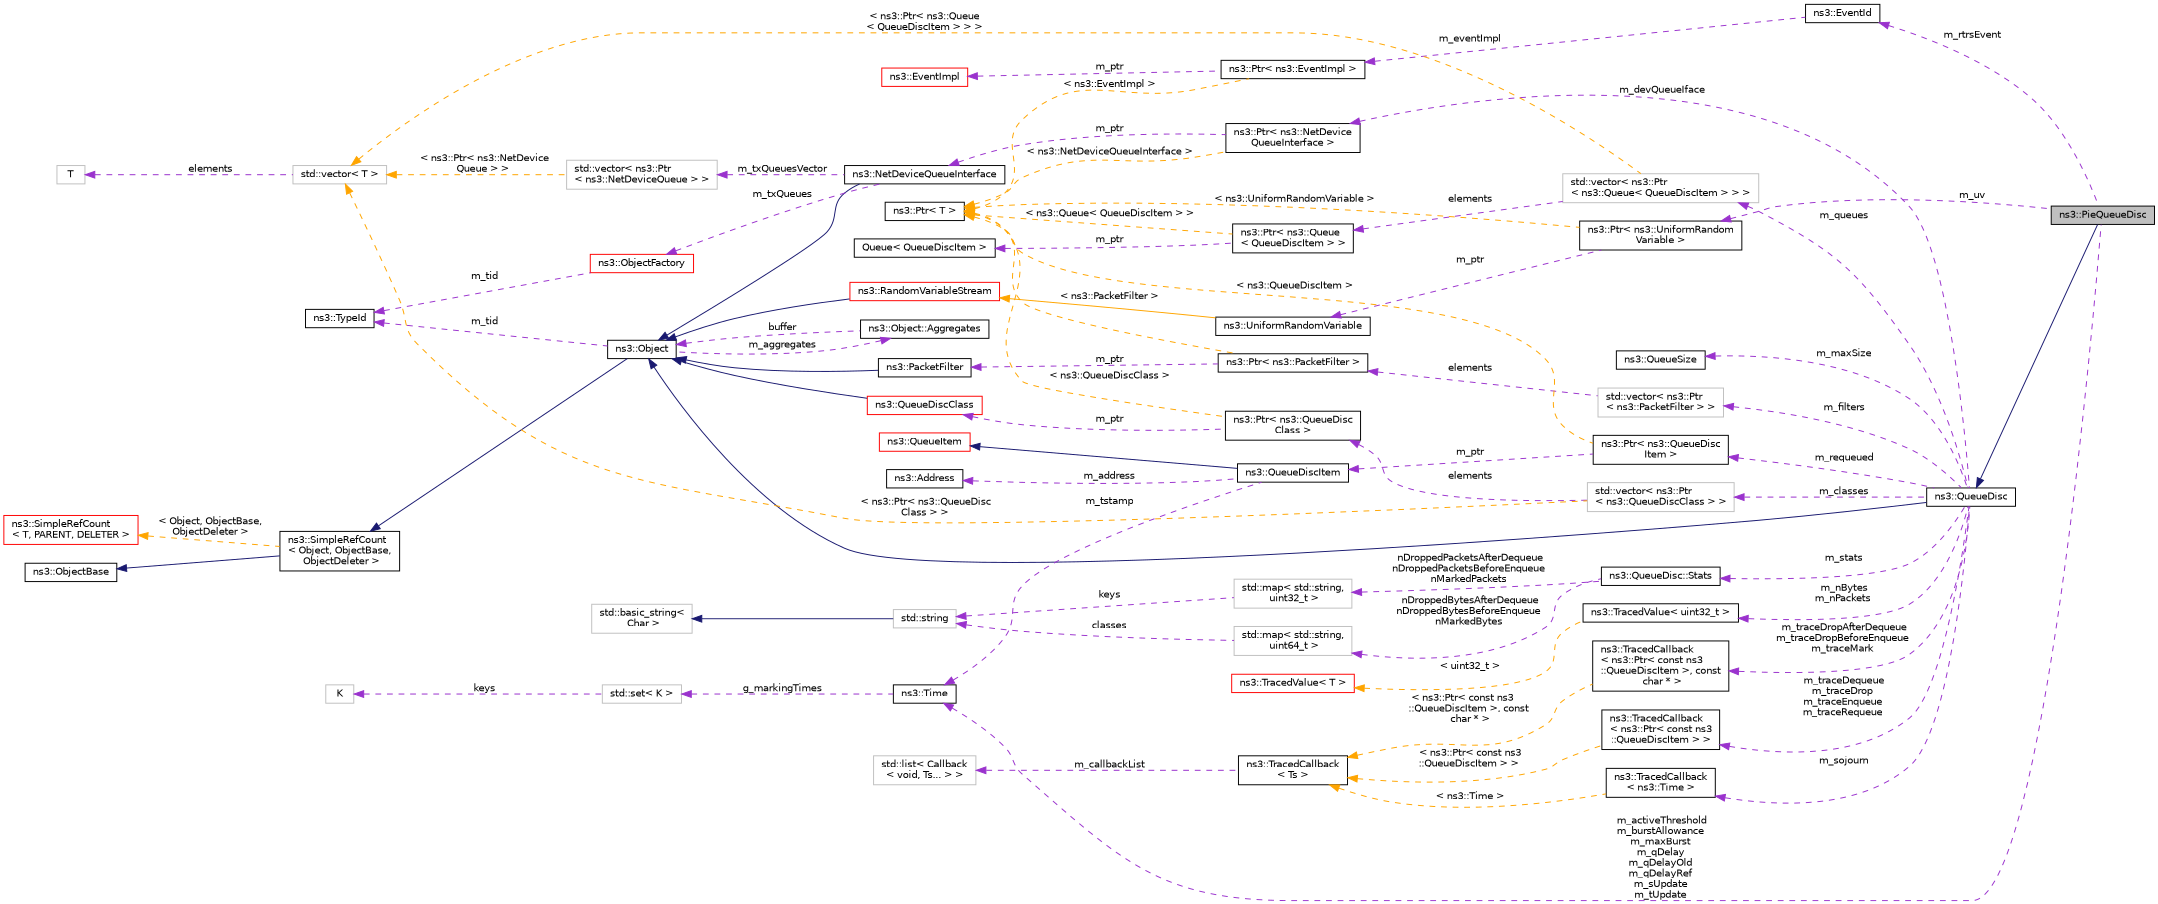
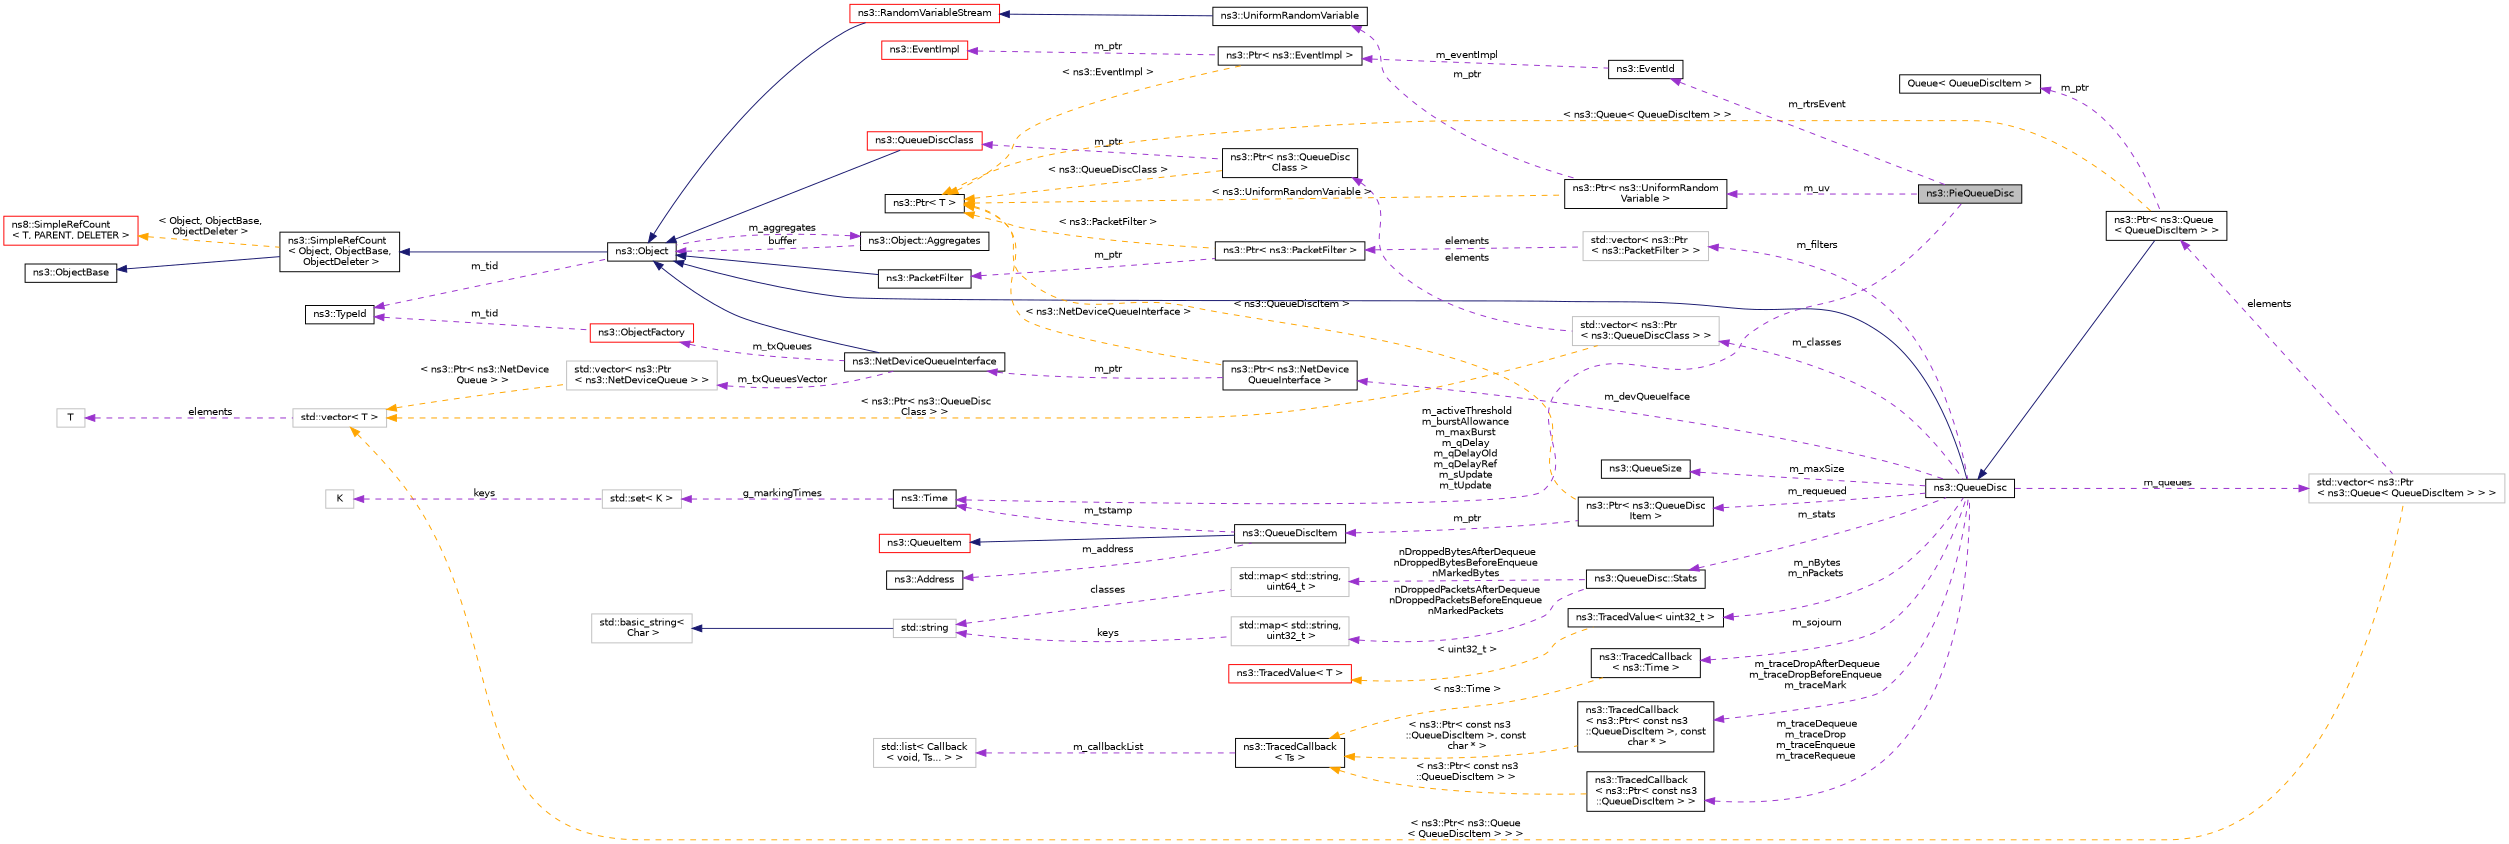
edge "ns3::UniformRandomVariable" -> "ns3::RandomVariableStream": color orange -> midnightblue
edge "ns3::PieQueueDisc" -> "ns3::QueueDisc": now "ns3::Ptr< ns3::Queue < QueueDiscItem > >" -> "ns3::QueueDisc"
node "ns3::SimpleRefCount < T, PARENT, DELETER >": label "ns3::SimpleRefCount < T, PARENT, DELETER >" -> "ns8::SimpleRefCount < T, PARENT, DELETER >"
